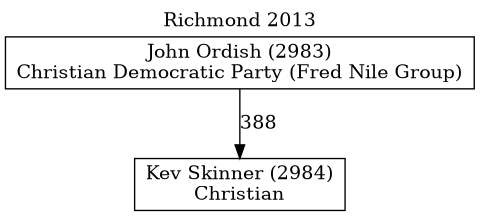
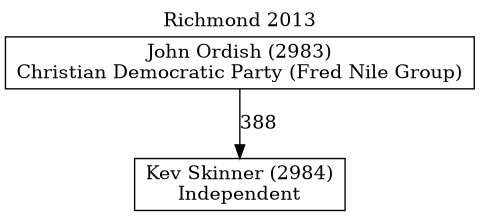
node "Kev Skinner (2984) Christian": label "Kev Skinner (2984) Christian" -> "Kev Skinner (2984) Independent"
